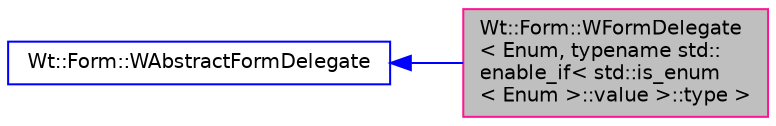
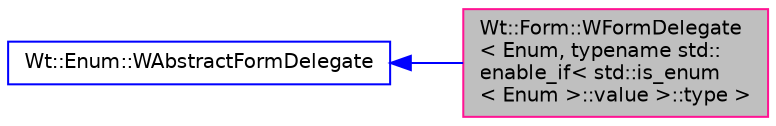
node "Wt::Form::WAbstractFormDelegate": label "Wt::Form::WAbstractFormDelegate" -> "Wt::Enum::WAbstractFormDelegate"
